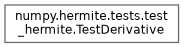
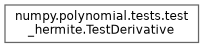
node "numpy.hermite.tests.test _hermite.TestDerivative": label "numpy.hermite.tests.test _hermite.TestDerivative" -> "numpy.polynomial.tests.test _hermite.TestDerivative"
